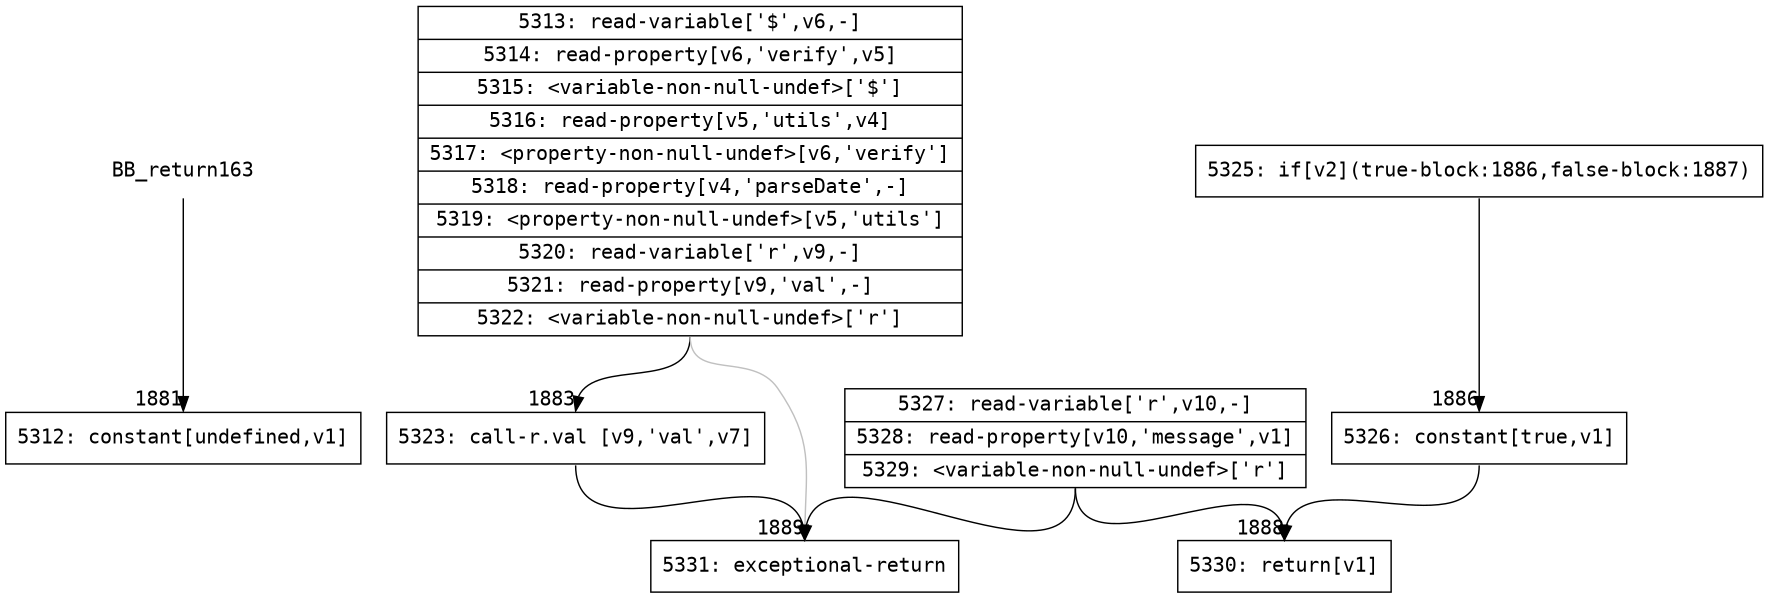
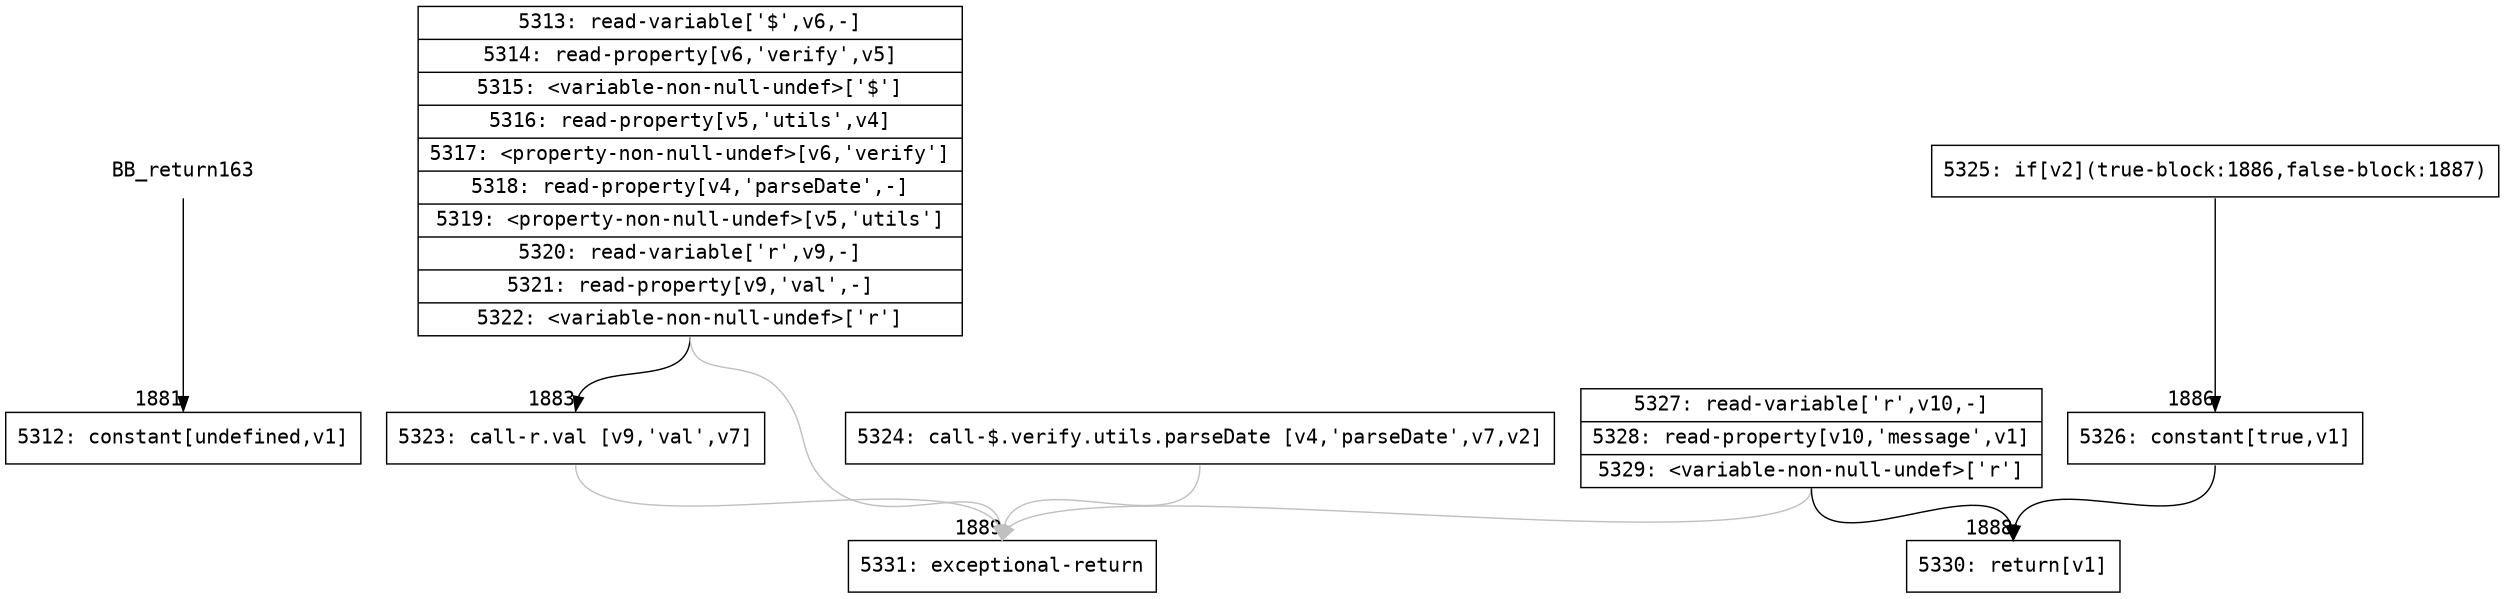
node "5324: call-$.verify.utils.parseDate [v4,'parseDate',v7,v2]": added
edge "5323: call-r.val [v9,'val',v7]" -> "5331: exceptional-return": color black -> gray
edge "5327: read-variable['r',v10,-]" -> "5331: exceptional-return": color black -> gray
